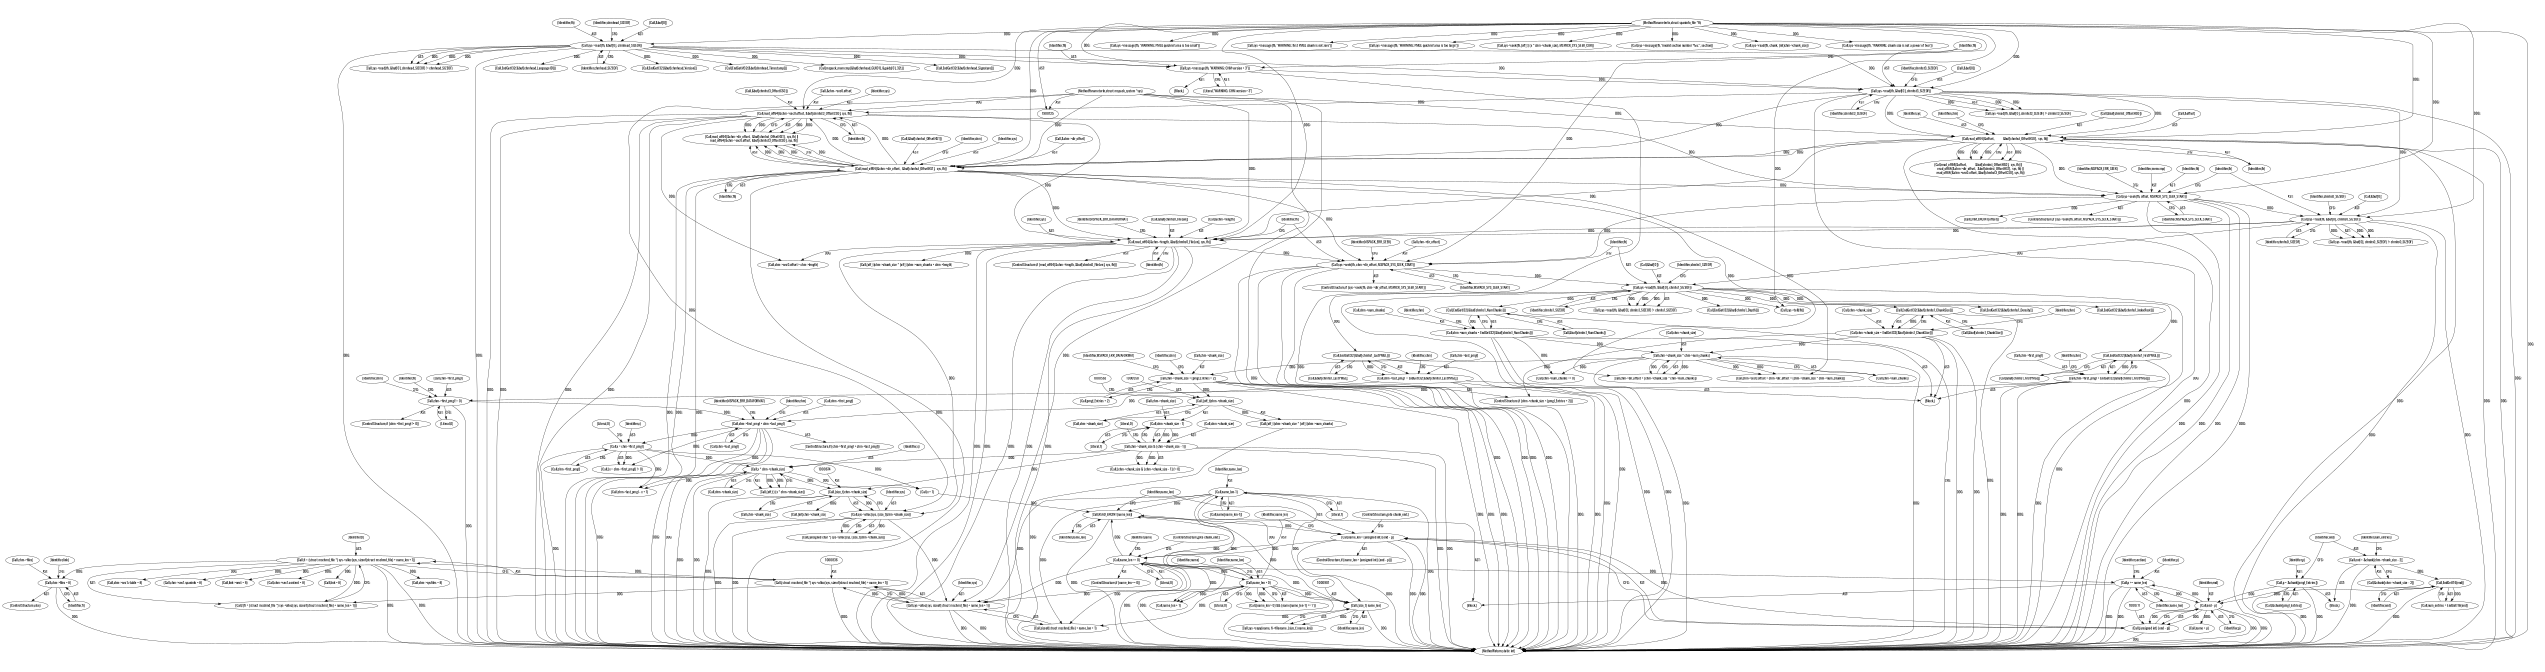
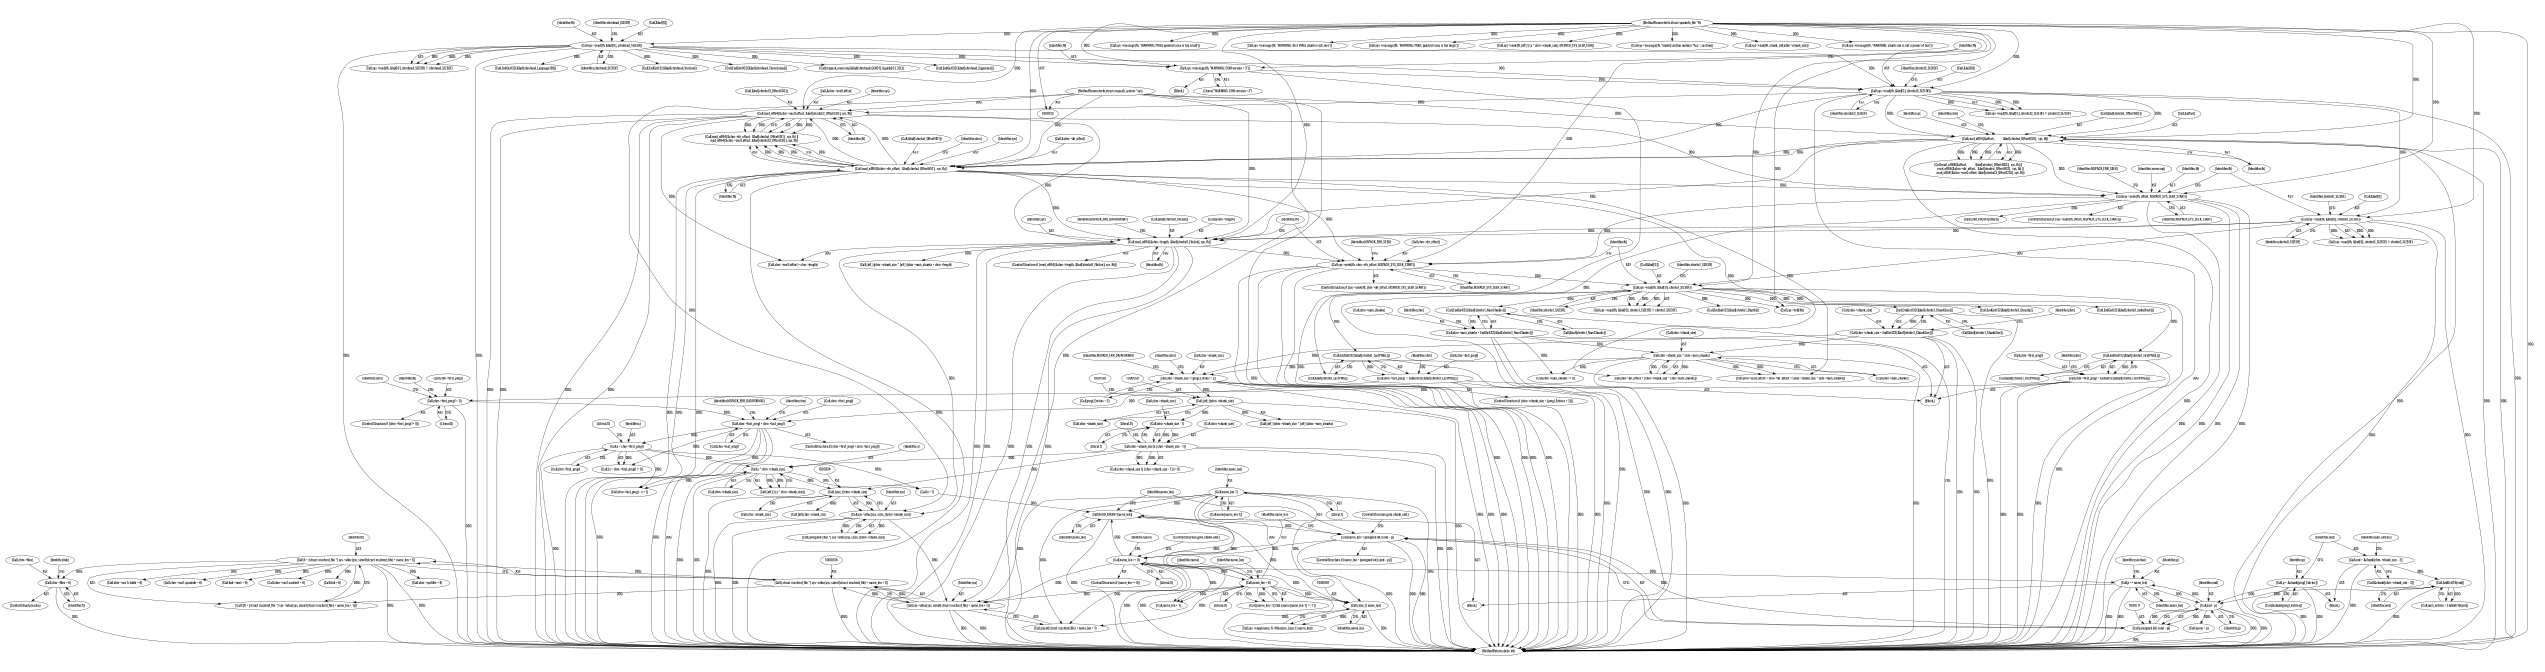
edge "(MethodParameterIn,struct spaninfo_file *fh)" -> "(Call,sys->read(fh, &buf[0], chmhs1_SIZEOF))": added, label "DDG:"
edge "(Call,sys->seek(fh, offset, MSPACK_SYS_SEEK_START))" -> "(Call,sys->read(fh, &buf[0], chmhs0_SIZEOF))": now "(Call,sys->seek(fh, offset, MSPACK_SYS_SEEK_START))" -> "(Call,&buf[chmhs1_LastPMGL])"
edge "(Call,chm->chunk_size = EndGetI32(&buf[chmhs1_ChunkSize]))" -> "(ControlStructure,if (chm->chunk_size < (pmgl_Entries + 2)))": now "(Call,chm->chunk_size = EndGetI32(&buf[chmhs1_ChunkSize]))" -> "(Call,chm->chunk_size < (pmgl_Entries + 2))"
edge "(Call,(off_t)chm->chunk_size)" -> "(Call,chm->chunk_size - 1)": label "AST: " -> "DDG: "
edge "(Call,(off_t)chm->chunk_size * (off_t)chm->num_chunks)" -> "(MethodReturn,static int)": now "(Call,(off_t)chm->chunk_size)" -> "(MethodReturn,static int)"
